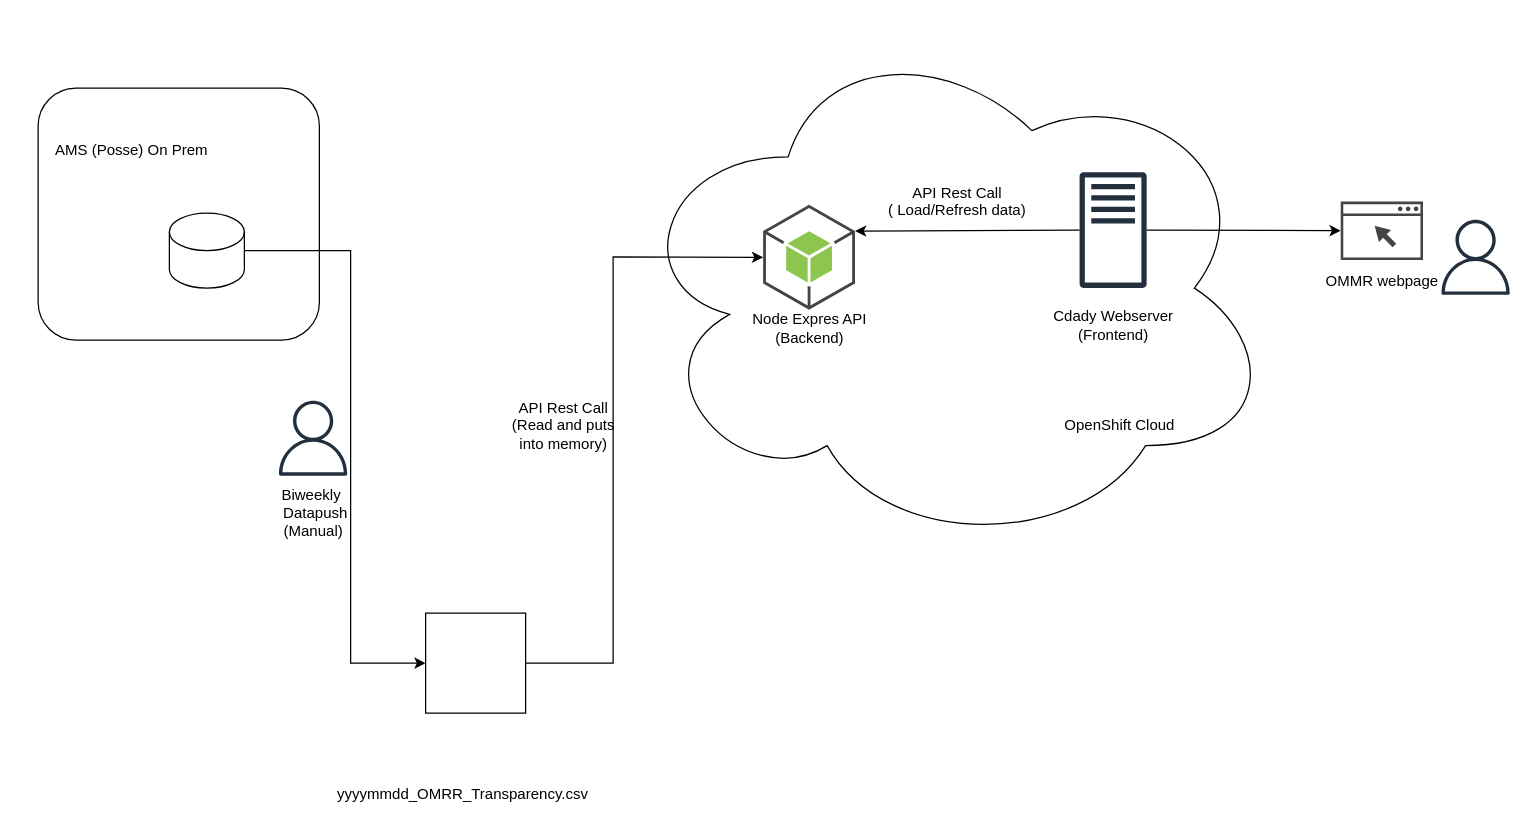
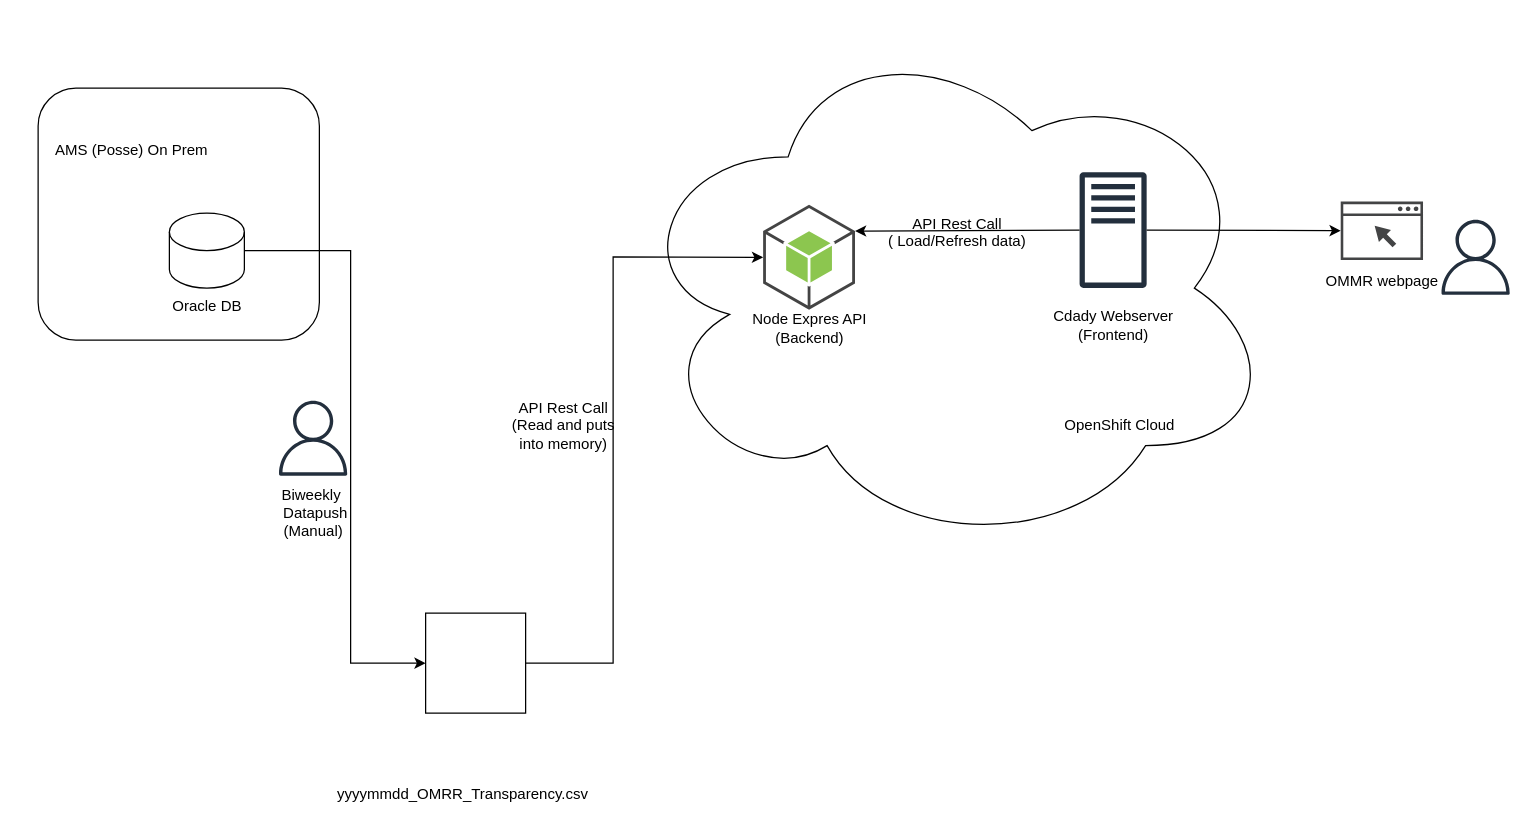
node "API Rest Call ( Load/Refresh data)": moved (957, 211) -> (957, 242)
node "Oracle DB": added
